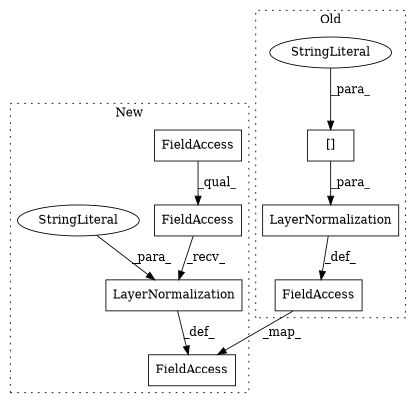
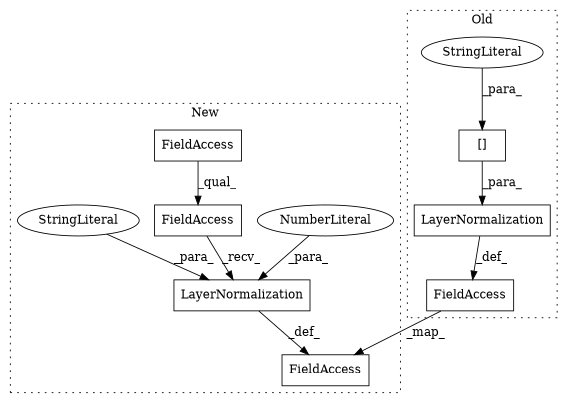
node "NumberLiteral": added
